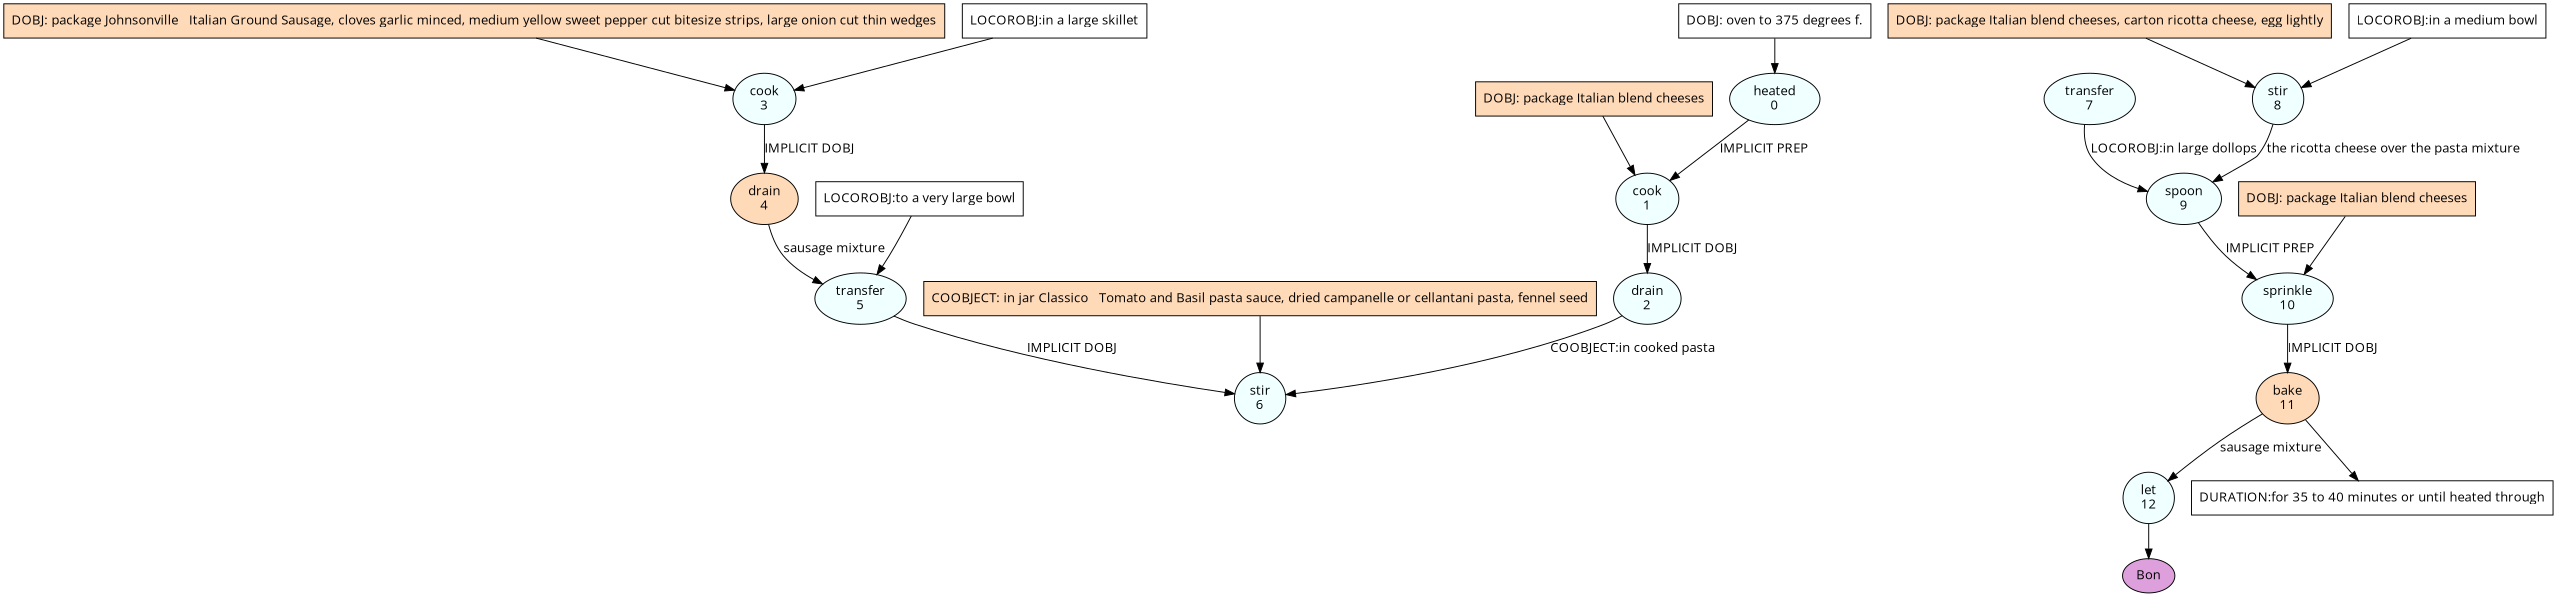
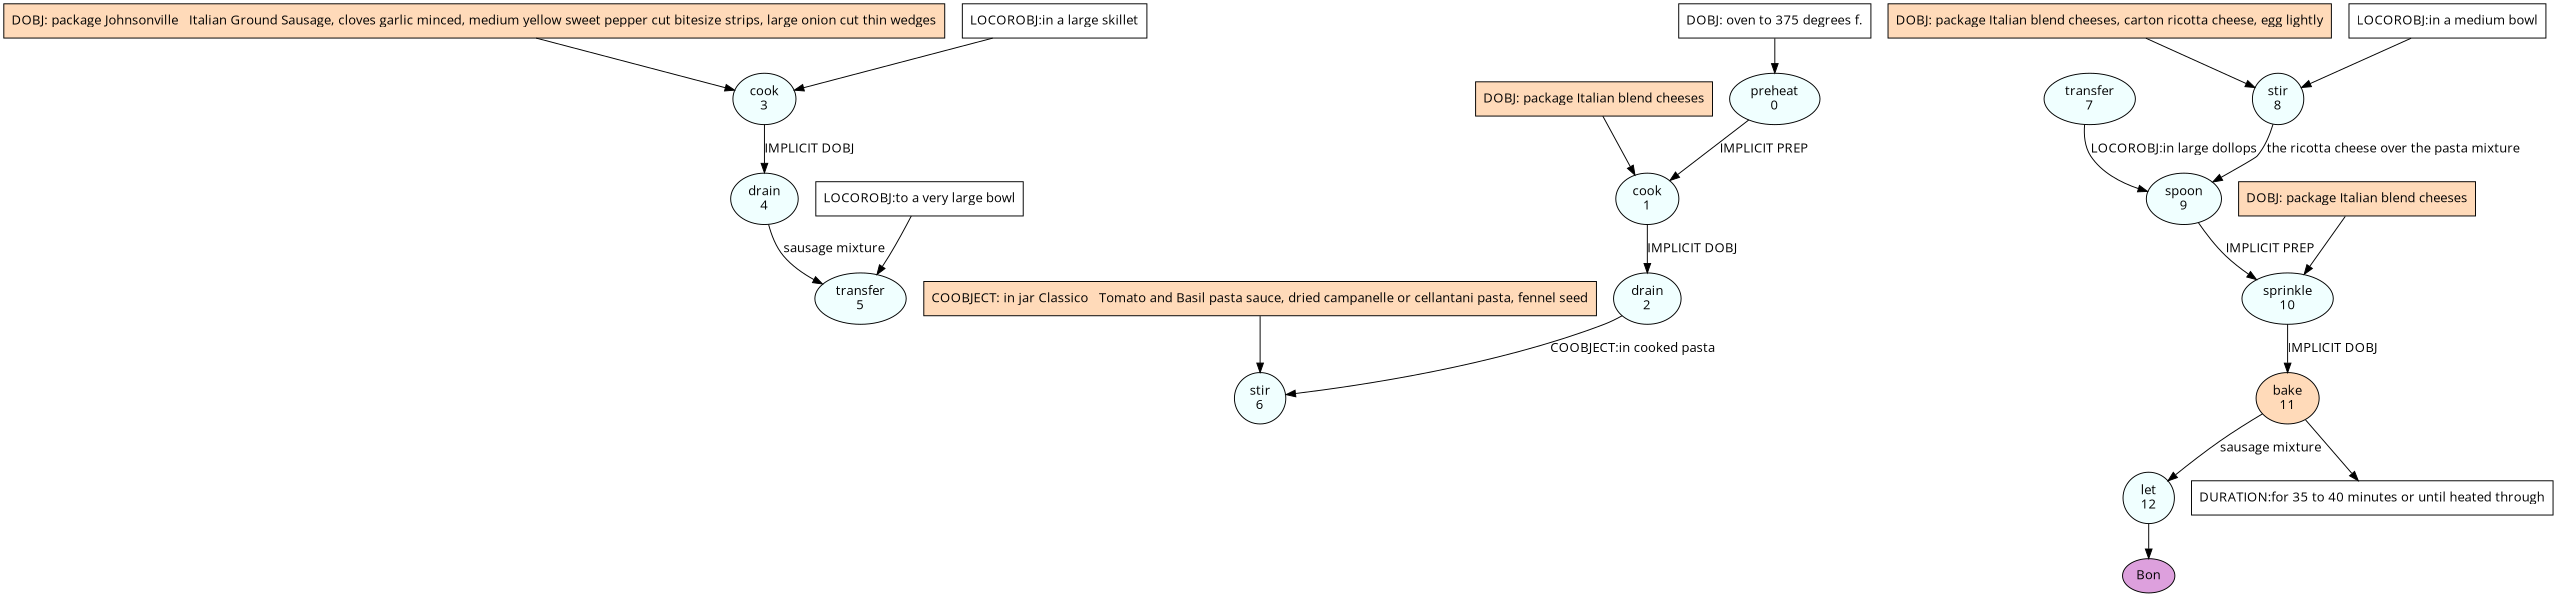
node "heated 0": label "heated 0" -> "preheat 0"
node "drain 4": fillcolor peachpuff -> azure
edge "transfer 5" -> "stir 6": removed, label "IMPLICIT DOBJ"
